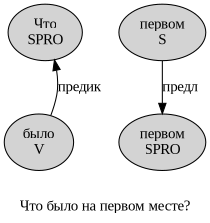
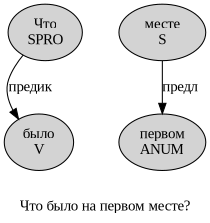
node "первом S": label "первом S" -> "месте S"
edge "было V" -> "Что SPRO": reversed
node "первом SPRO": label "первом SPRO" -> "первом ANUM"
